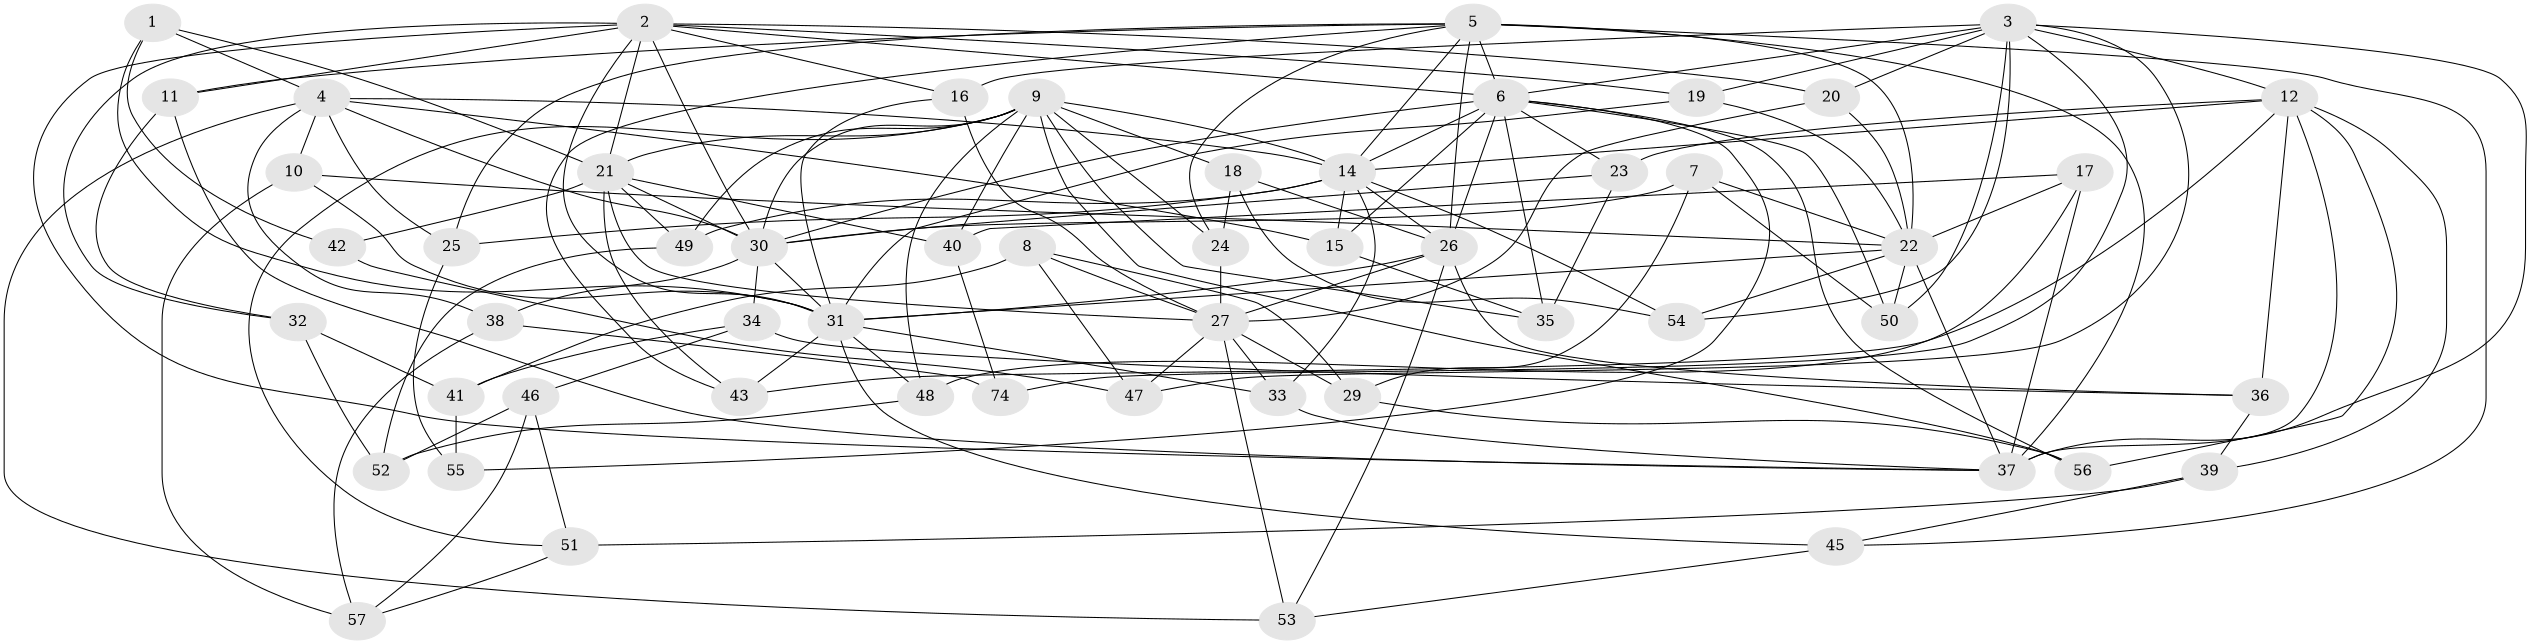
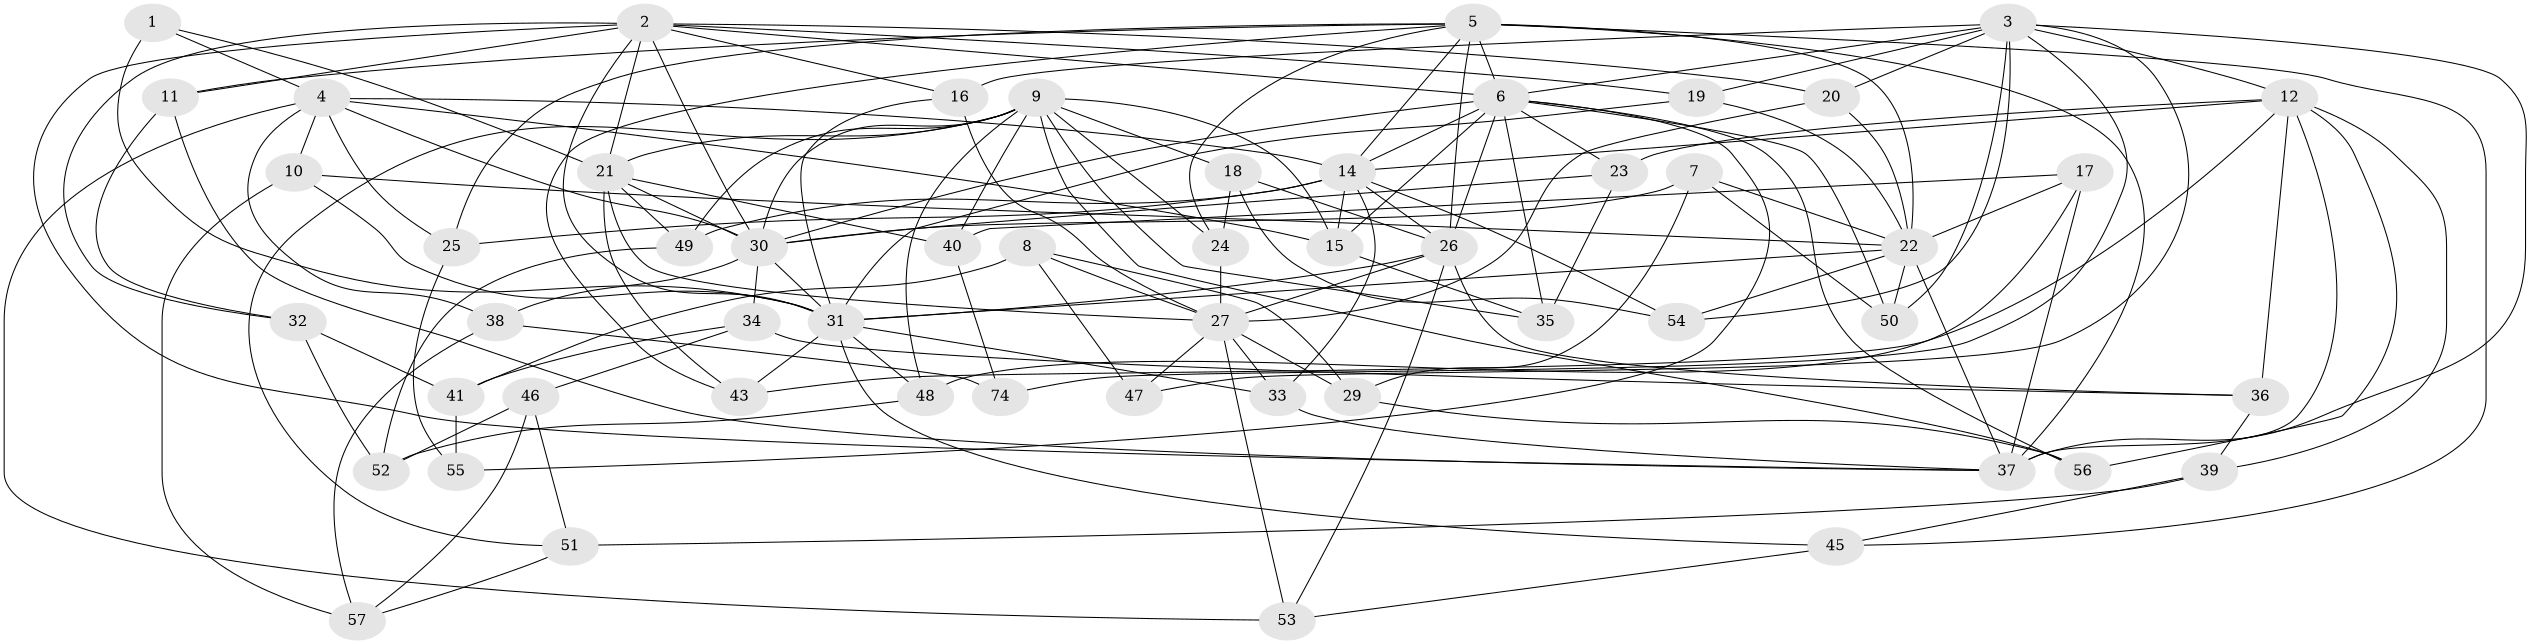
edge "9" -- "14": now "9" -- "15"
node "42": removed
